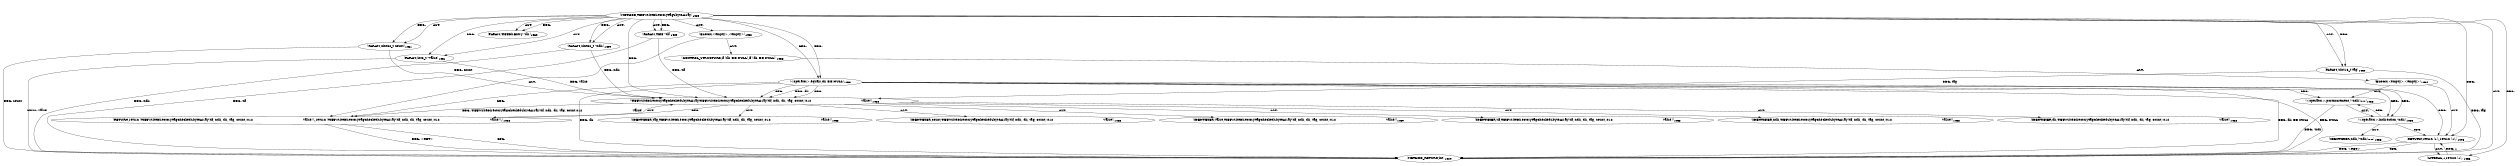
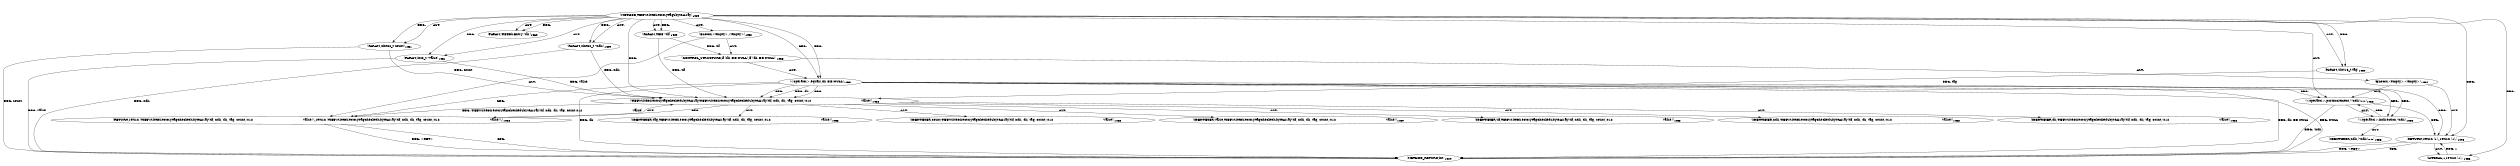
edge "(CONTROL_STRUCTURE,if (dir == NULL),if (dir == NULL))" -> "(<operator>.equals,dir == NULL)": added, label "AST:"
edge "(METHOD,TIFFWriteDirectoryTagSbyteArray)" -> "(METHOD_RETURN,int)": now "(METHOD,TIFFWriteDirectoryTagSbyteArray)" -> "(<operator>.postIncrement,(*ndir)++)"
edge "(PARAM,int8_t *value)" -> "(METHOD_RETURN,int)": label "NULL: value" -> "DDG: value"
edge "(<operator>.indirection,*ndir)" -> "(RETURN,return (1);,return (1);)": now "(<operator>.postIncrement,(*ndir)++)" -> "(RETURN,return (1);,return (1);)"
edge "(PARAM,TIFF *tif)" -> "(METHOD_RETURN,int)": now "(PARAM,TIFF *tif)" -> "(CONTROL_STRUCTURE,if (dir == NULL),if (dir == NULL))"
edge "(PARAM,uint16_t tag)" -> "(METHOD_RETURN,int)": removed, label "DDG: tag"
